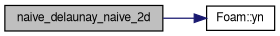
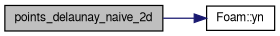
node "naive_delaunay_naive_2d": label "naive_delaunay_naive_2d" -> "points_delaunay_naive_2d"
